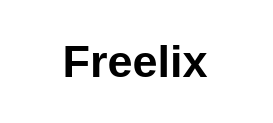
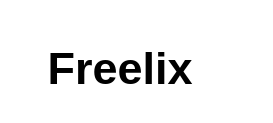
node "Freelix": moved (136, 61) -> (121, 68)
